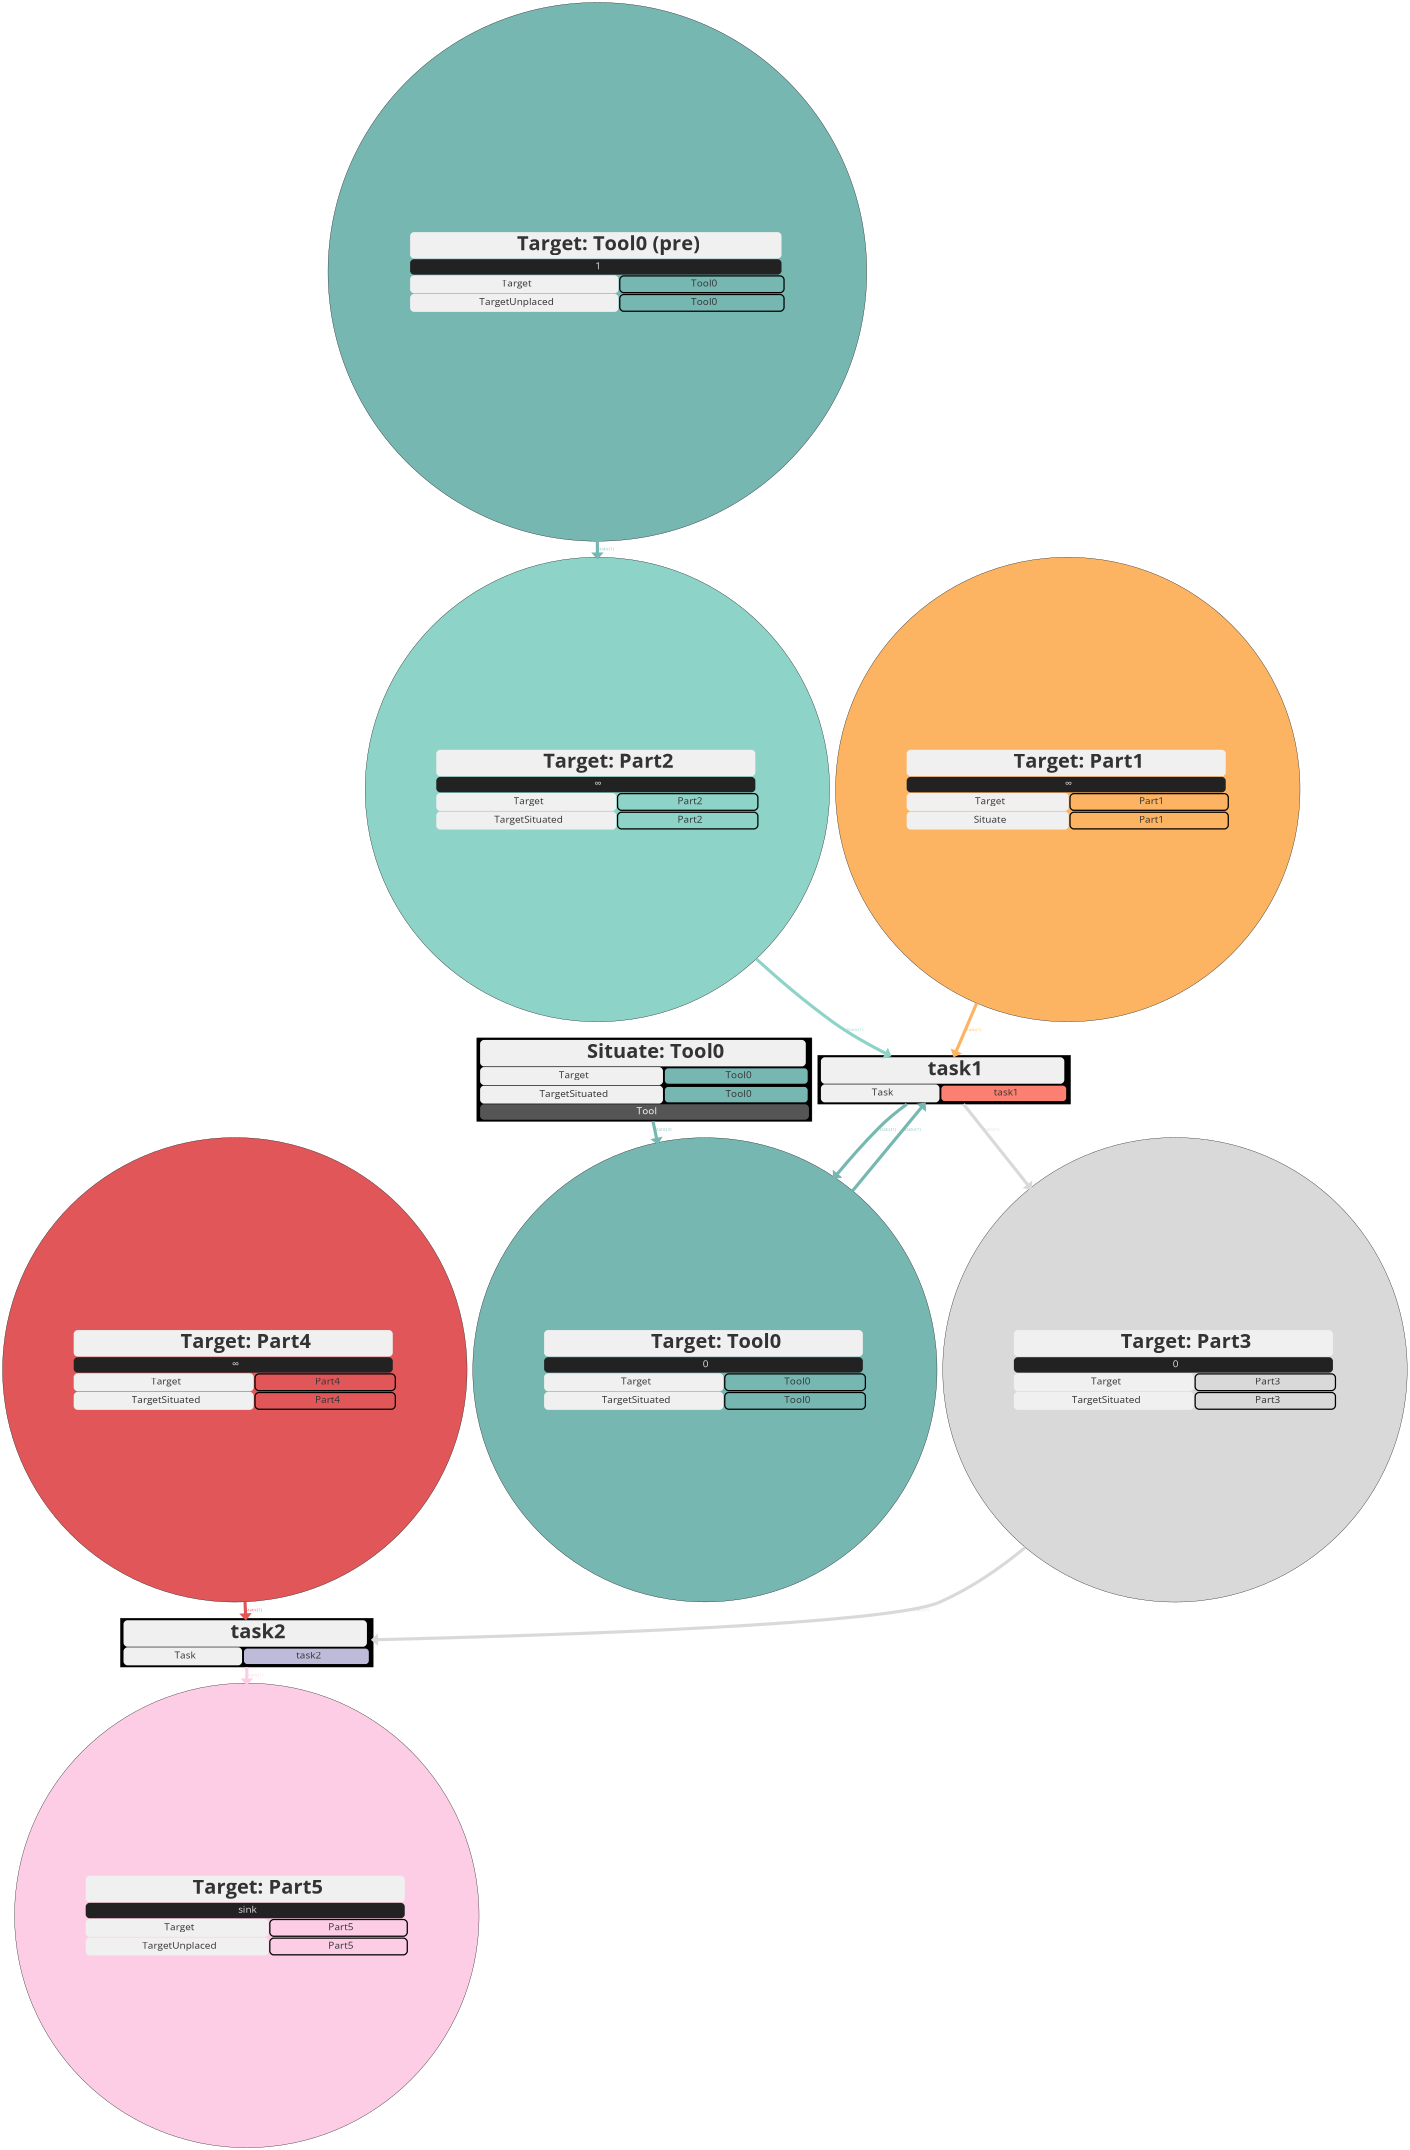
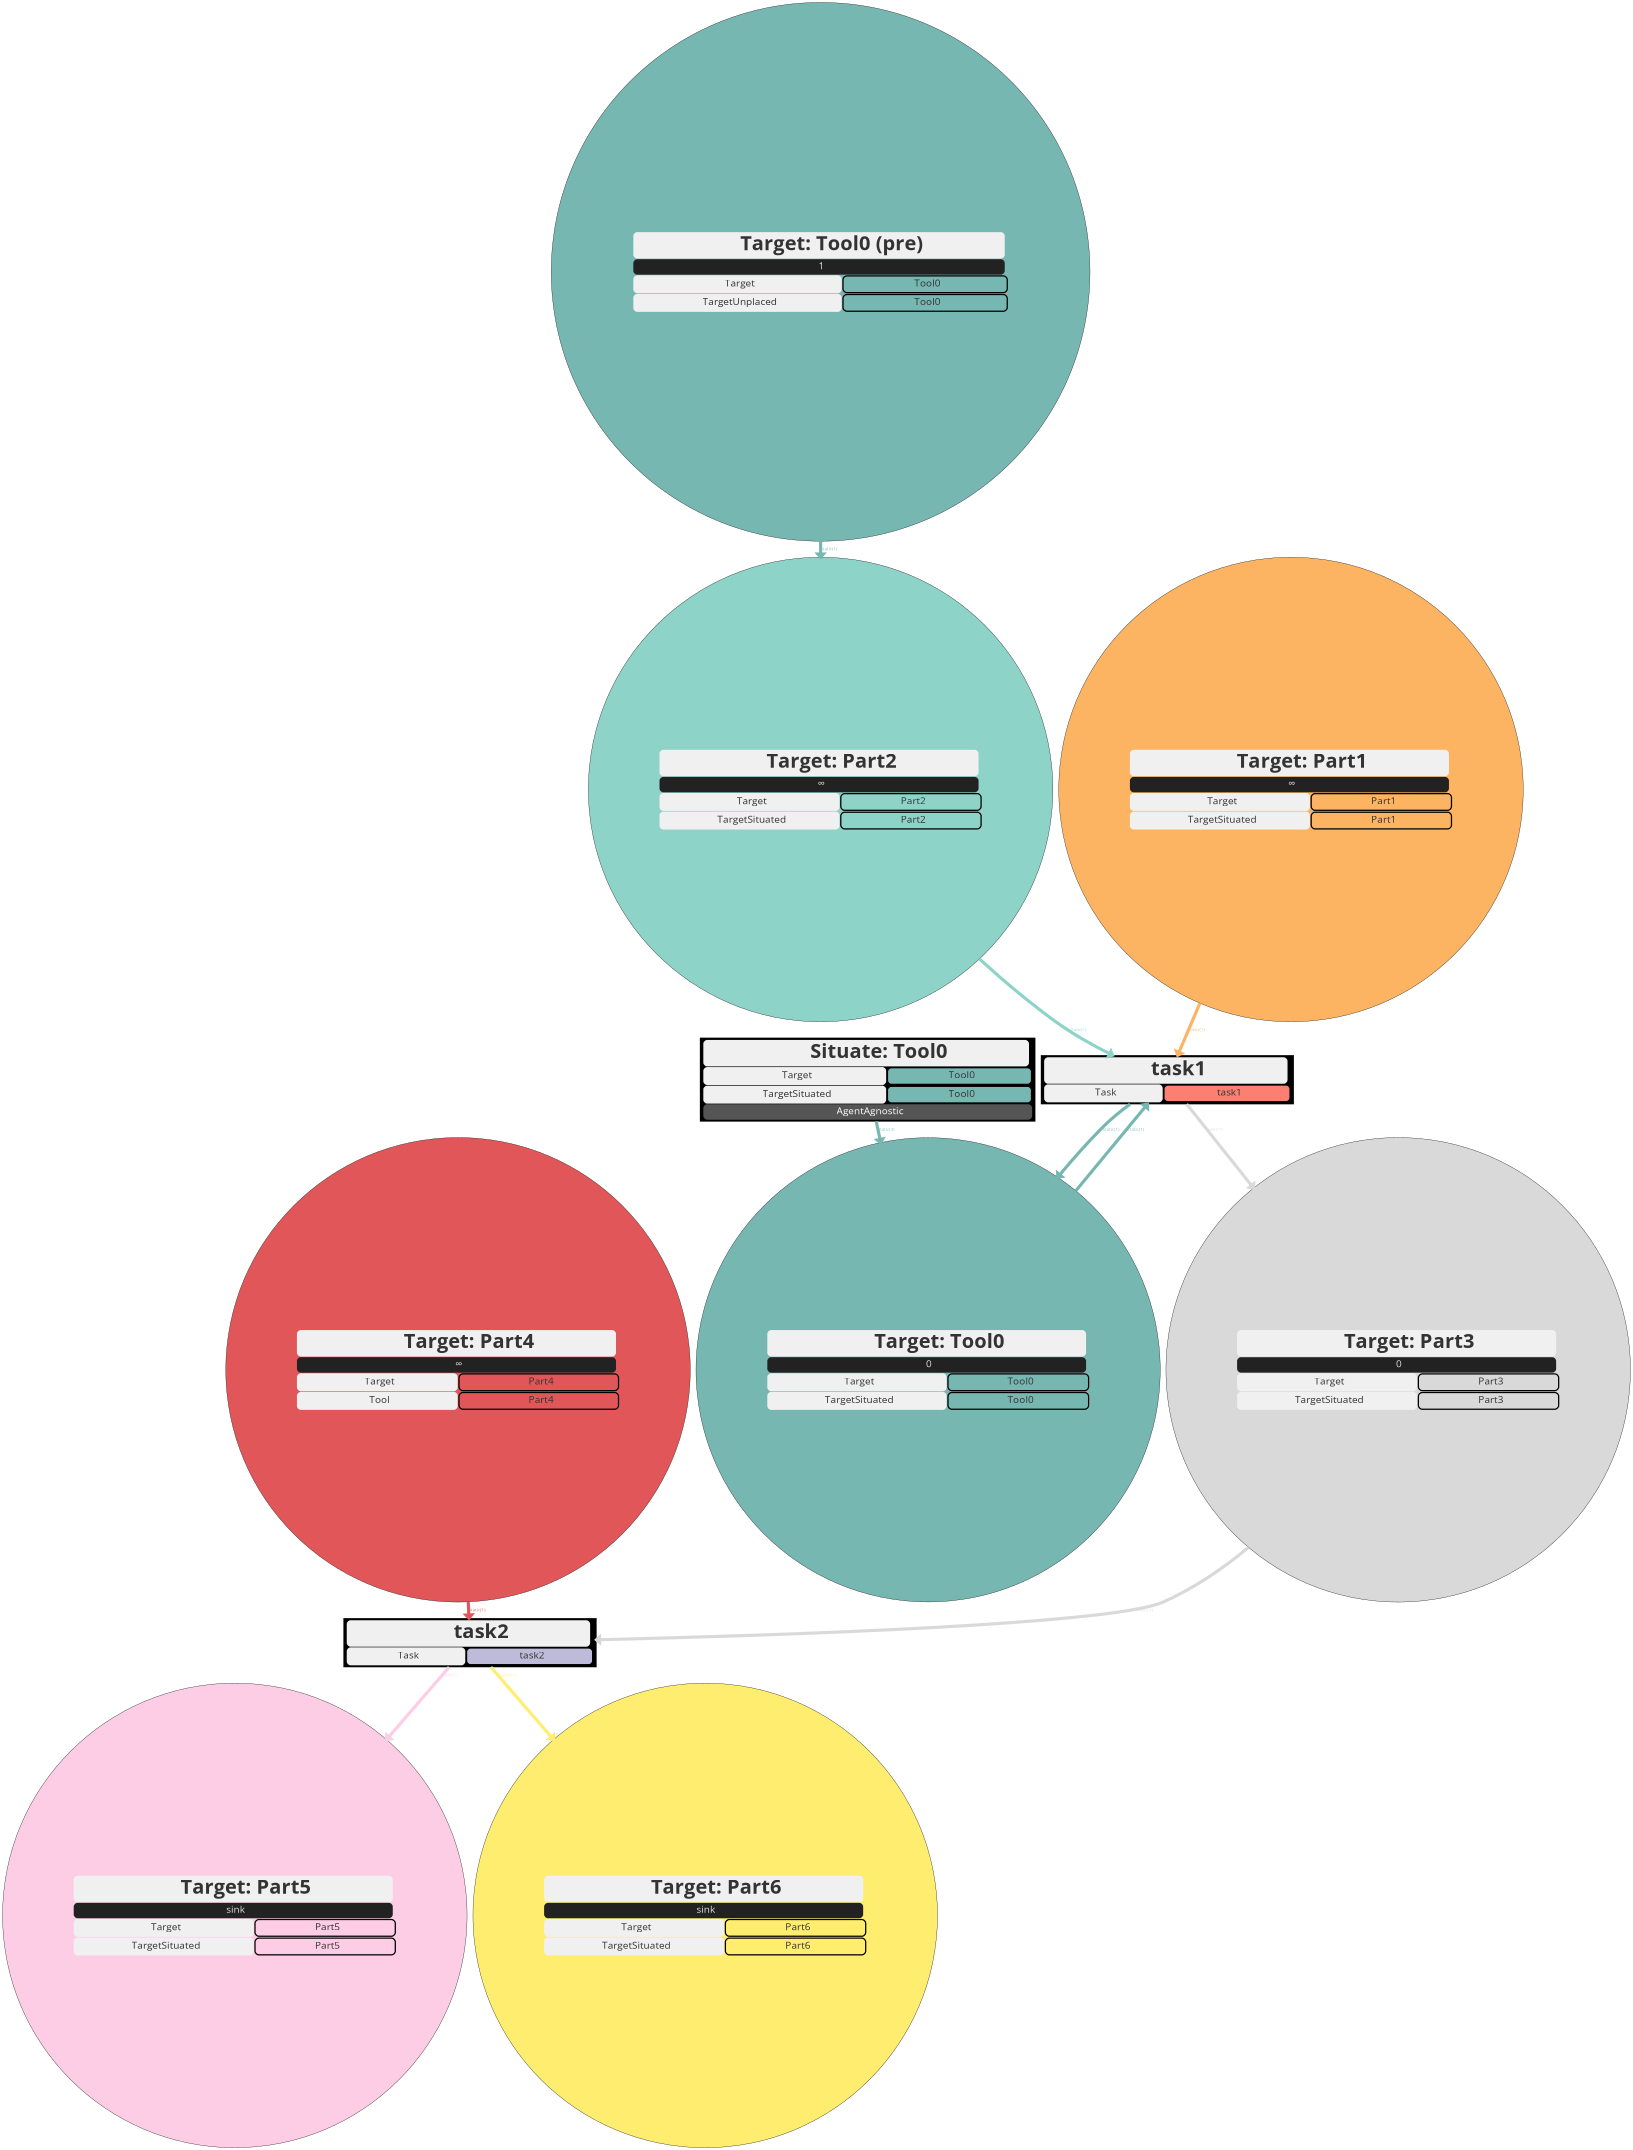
node "Target: Part1": text "Situate" -> "TargetSituated"
node "Situate: Tool0": text "Tool" -> "AgentAgnostic"
node "Target: Part4": text "TargetSituated" -> "Tool"
node "Target: Part6": added
node "Target: Part5": text "TargetUnplaced" -> "TargetSituated"
